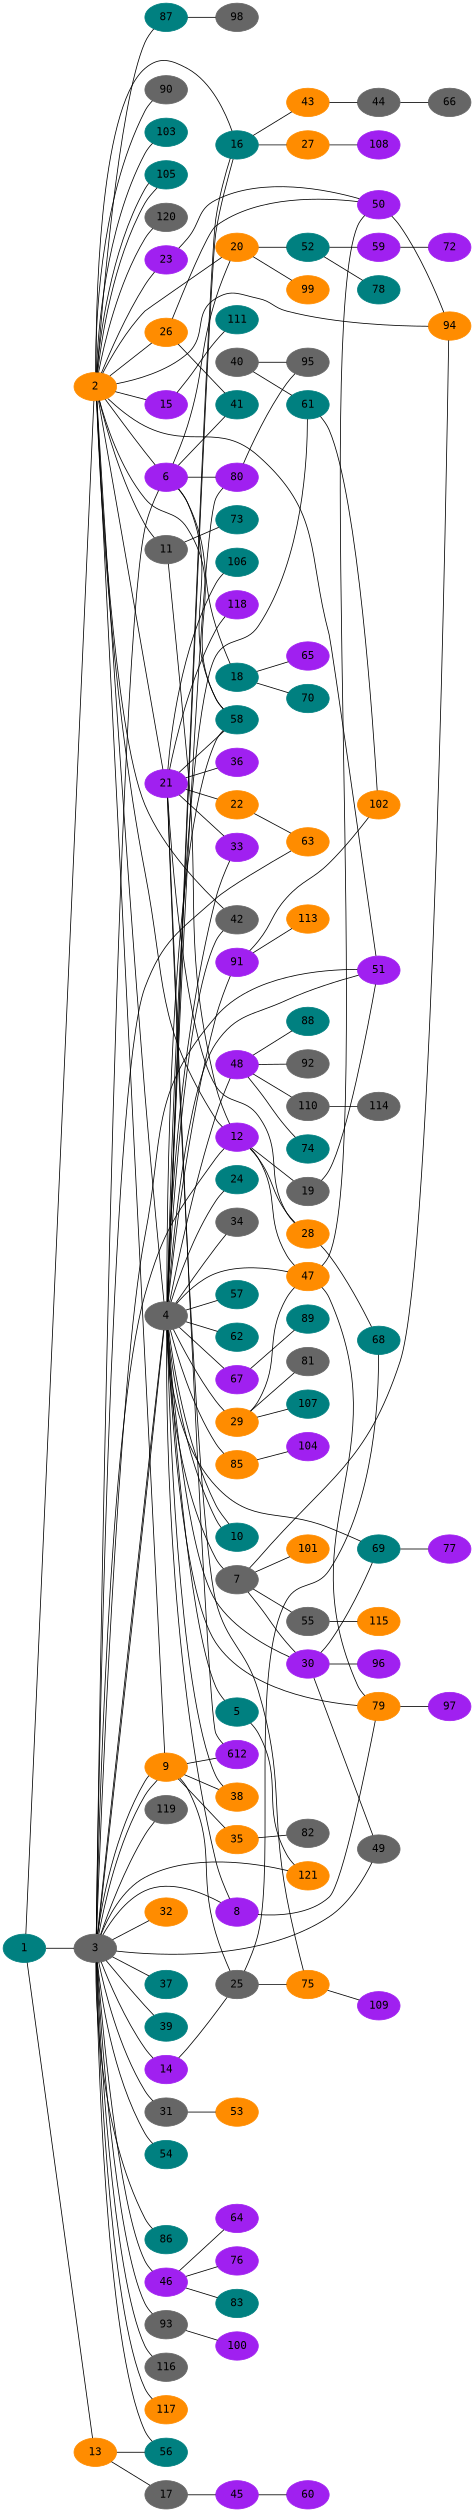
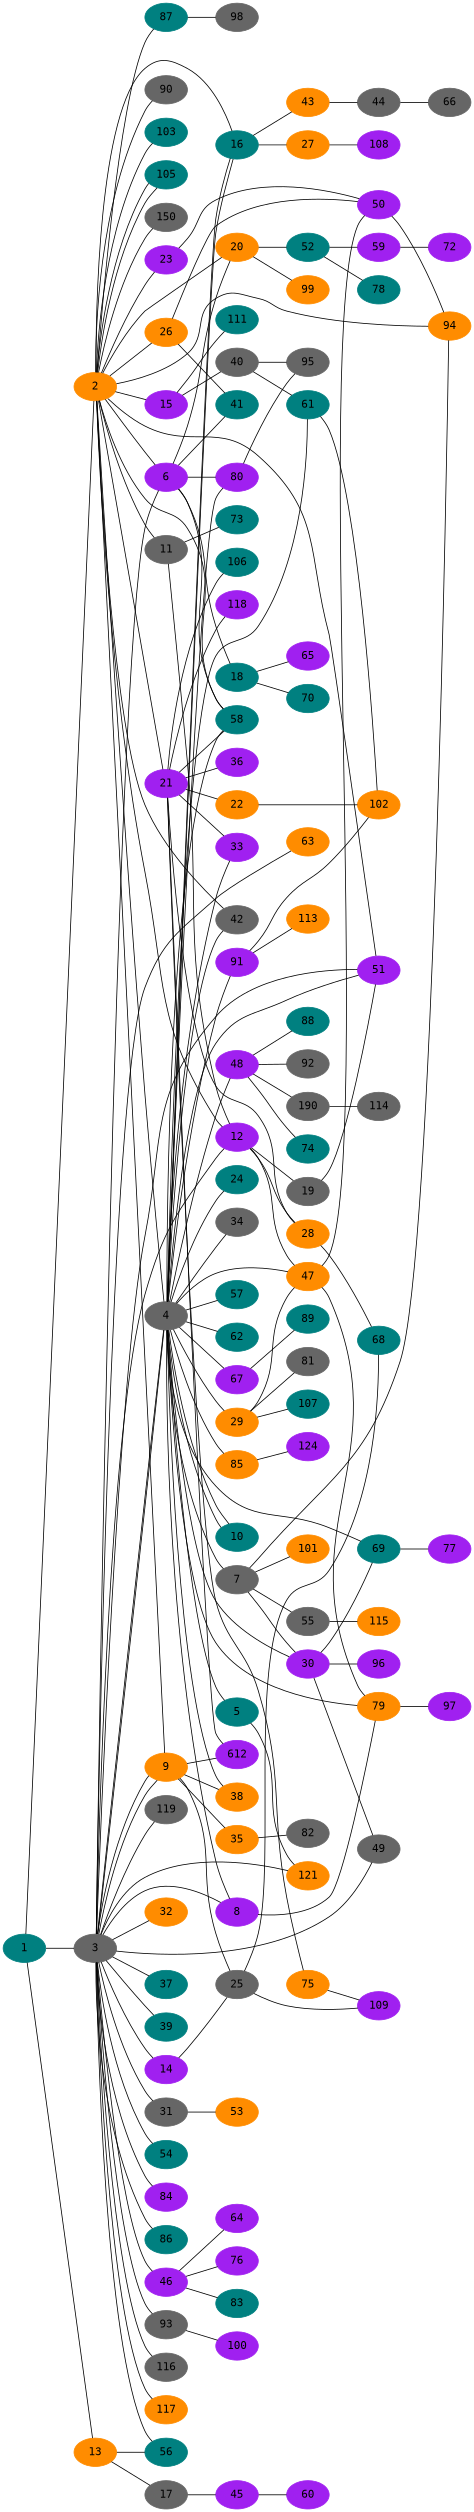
node "120": label "120" -> "150"
edge "40" -- "15": added
edge "22" -- "63": now "22" -- "102"
node "110": label "110" -> "190"
node "104": label "104" -> "124"
edge "25" -- "75": now "25" -- "109"
node "84": added
